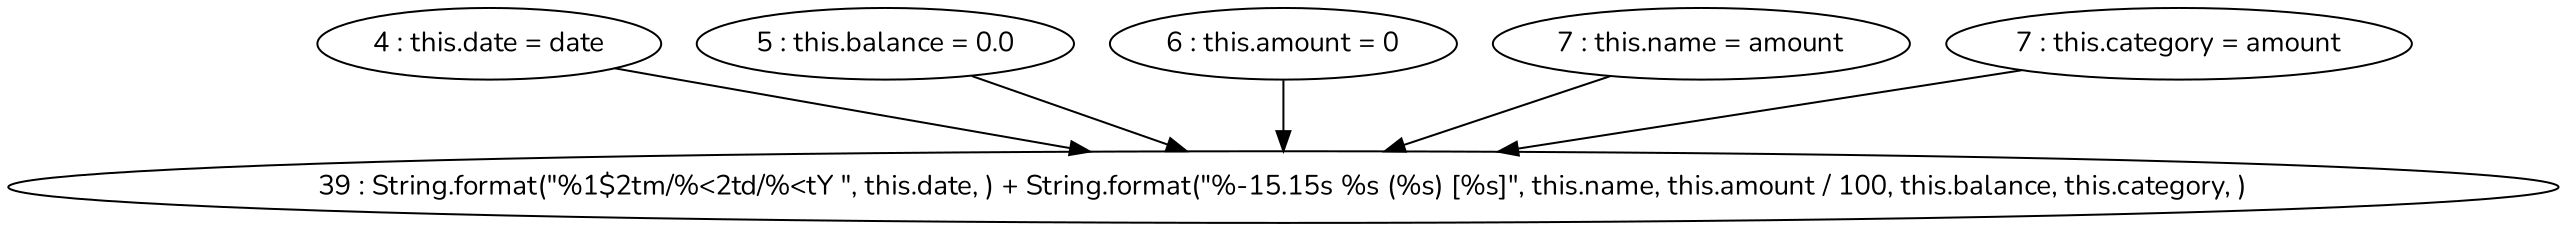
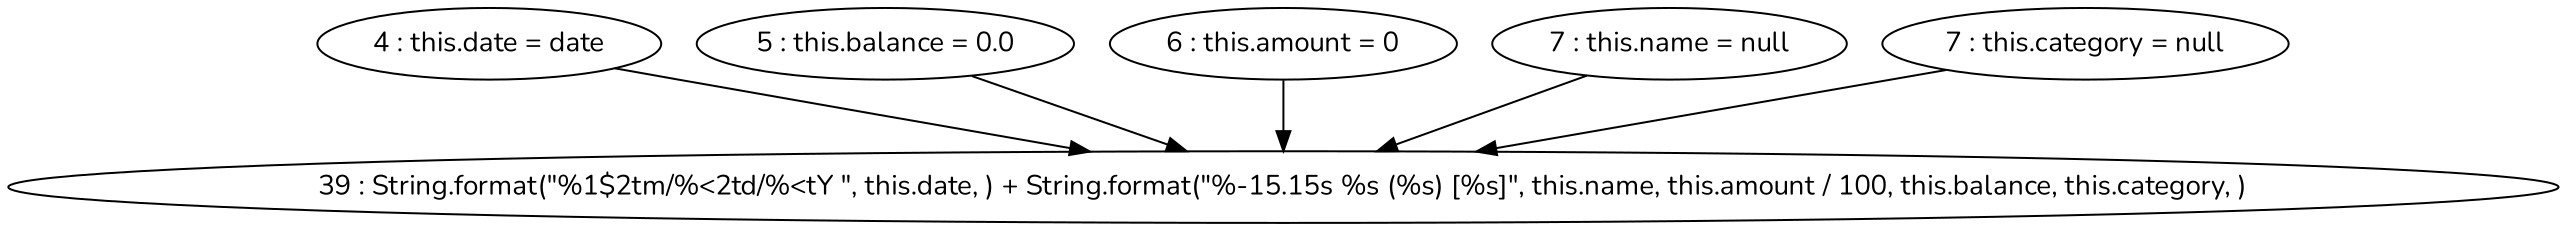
node "7 : this.name = amount": label "7 : this.name = amount" -> "7 : this.name = null"
node "7 : this.category = amount": label "7 : this.category = amount" -> "7 : this.category = null"
